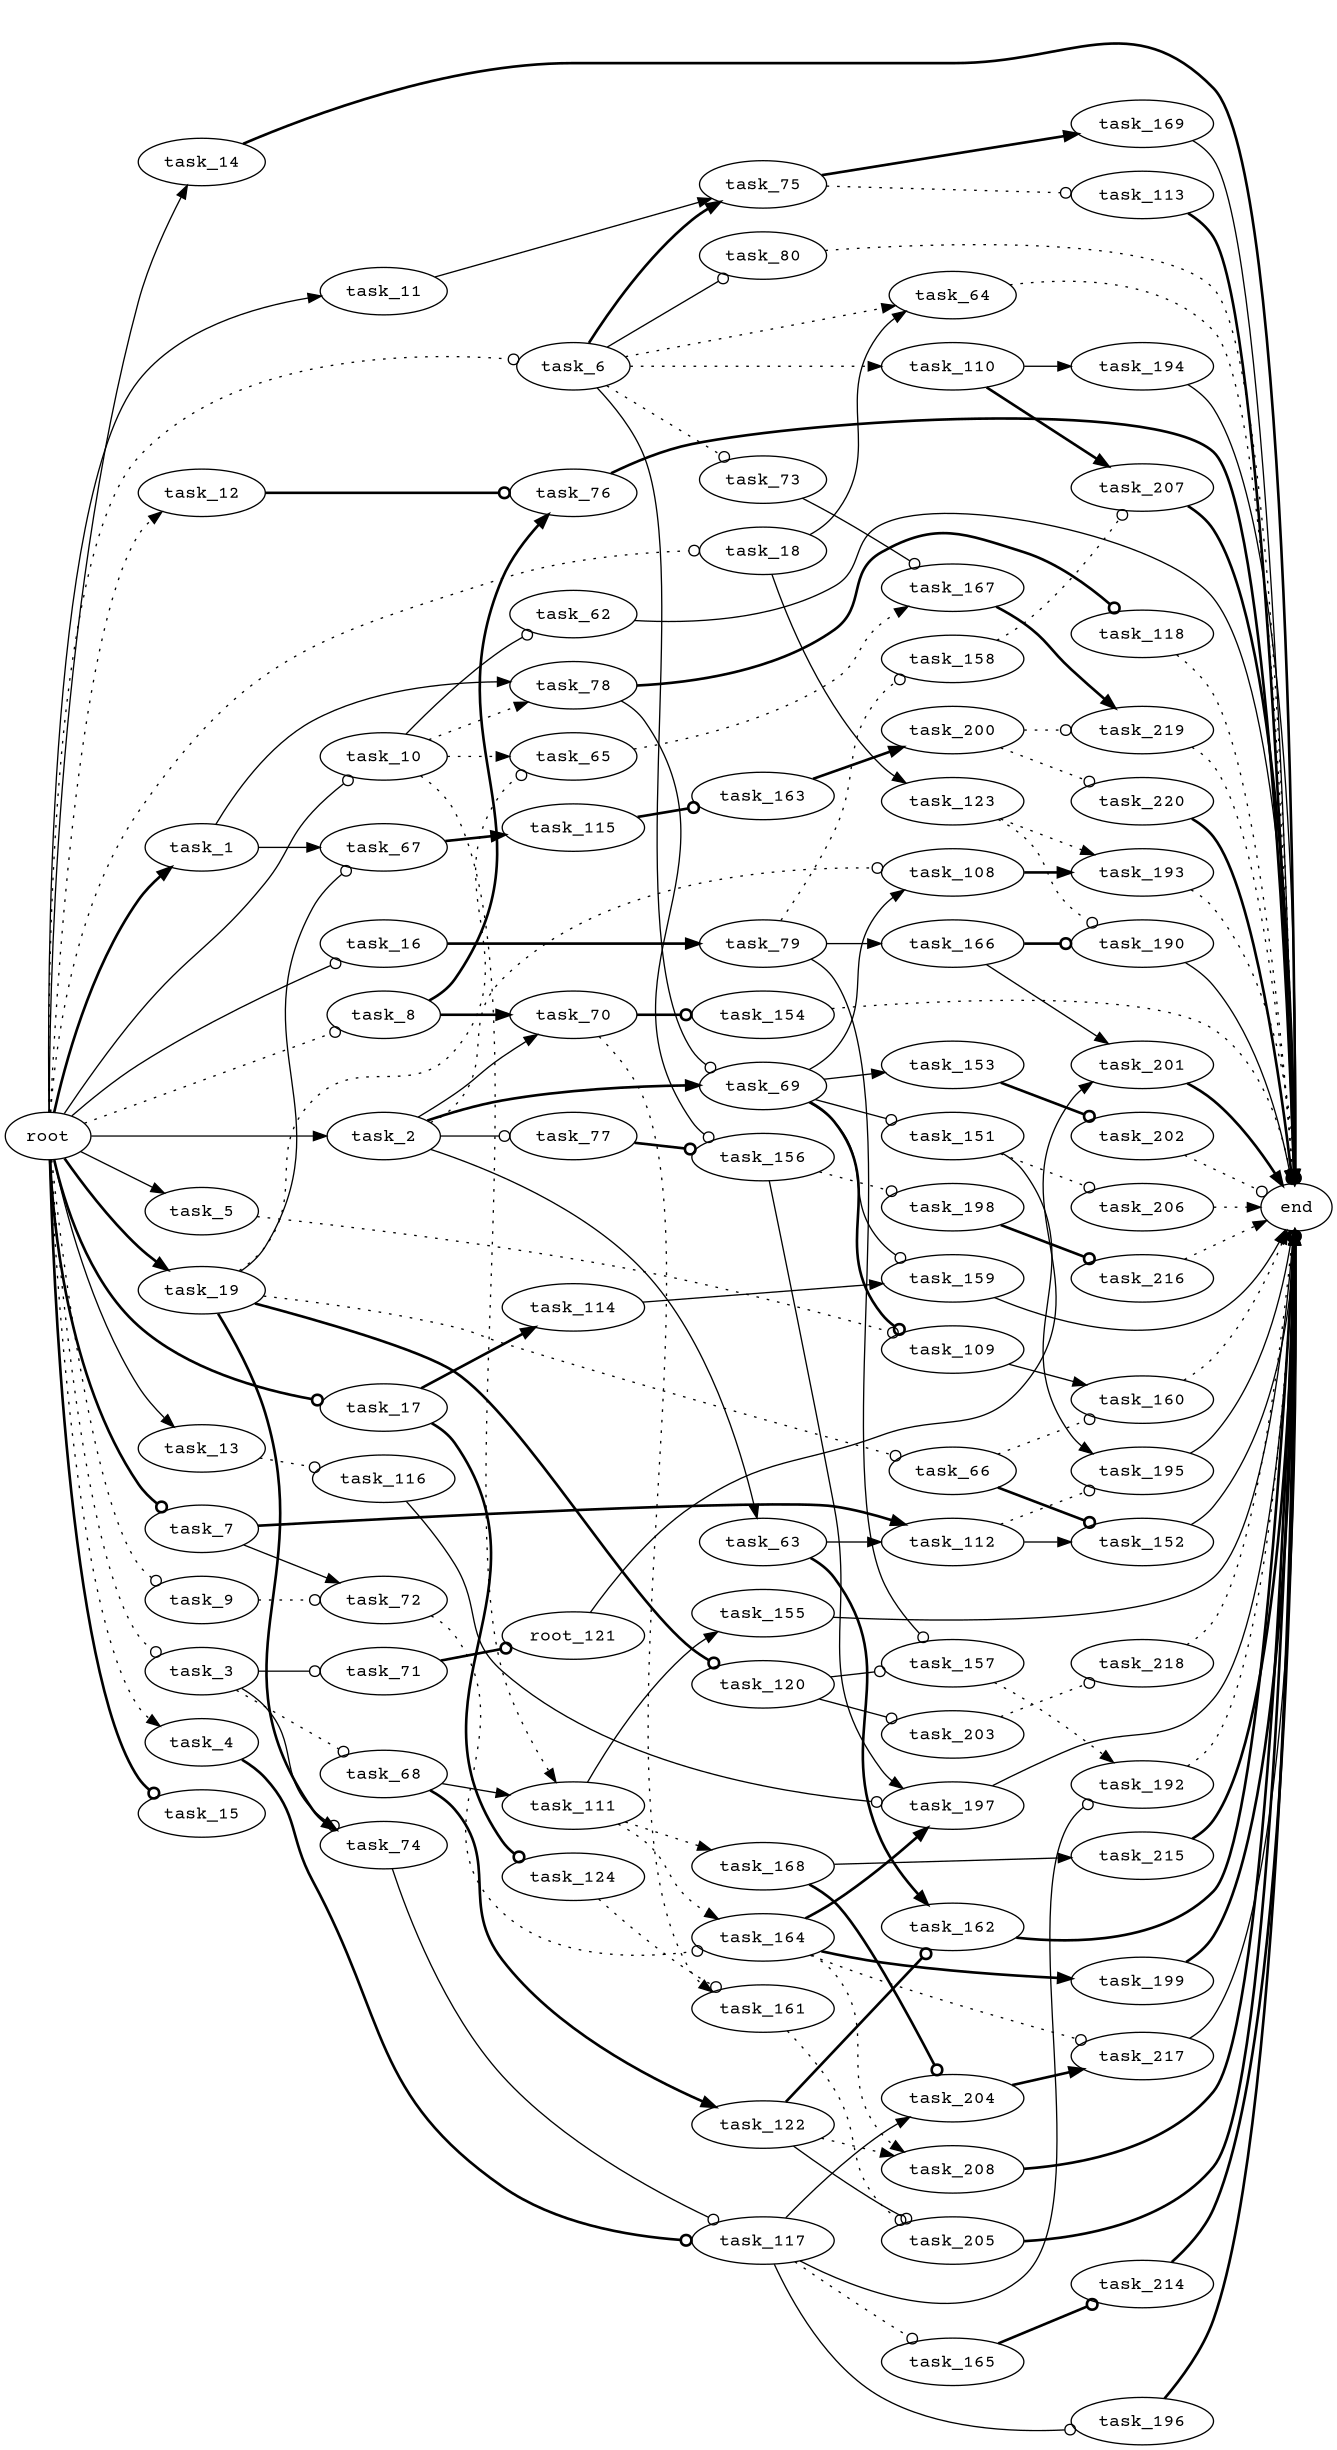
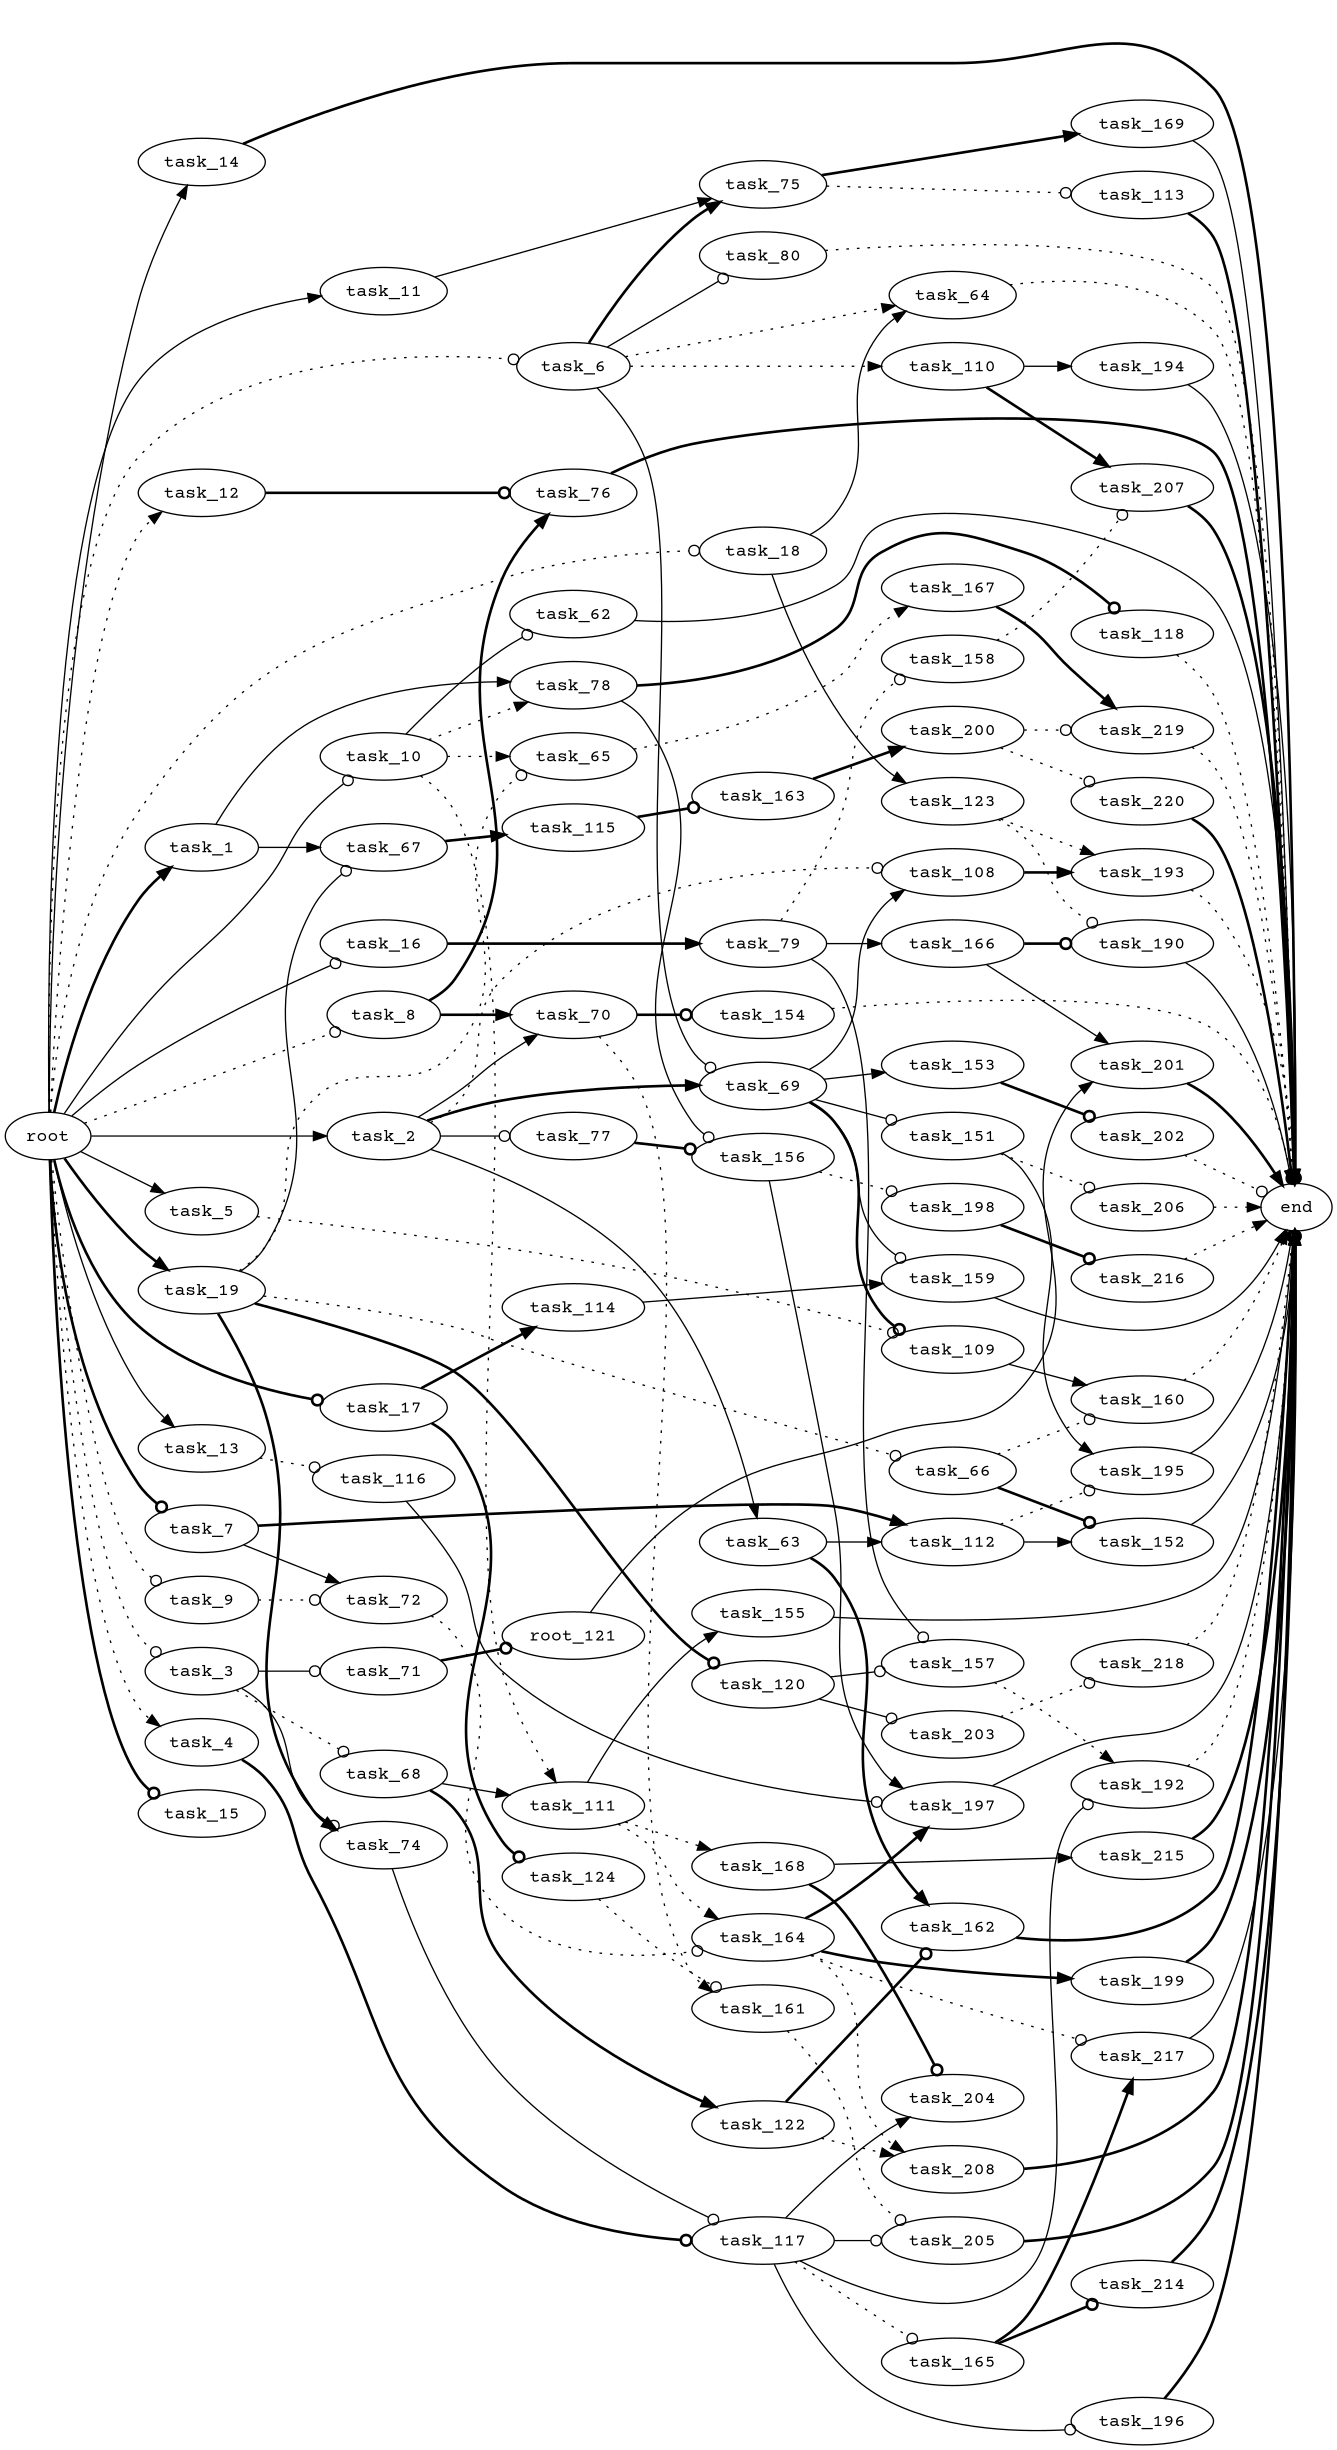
node "task_73": removed
edge "task_204" -> "task_217": now "task_165" -> "task_217"
edge "task_122" -> "task_205": now "task_117" -> "task_205"
